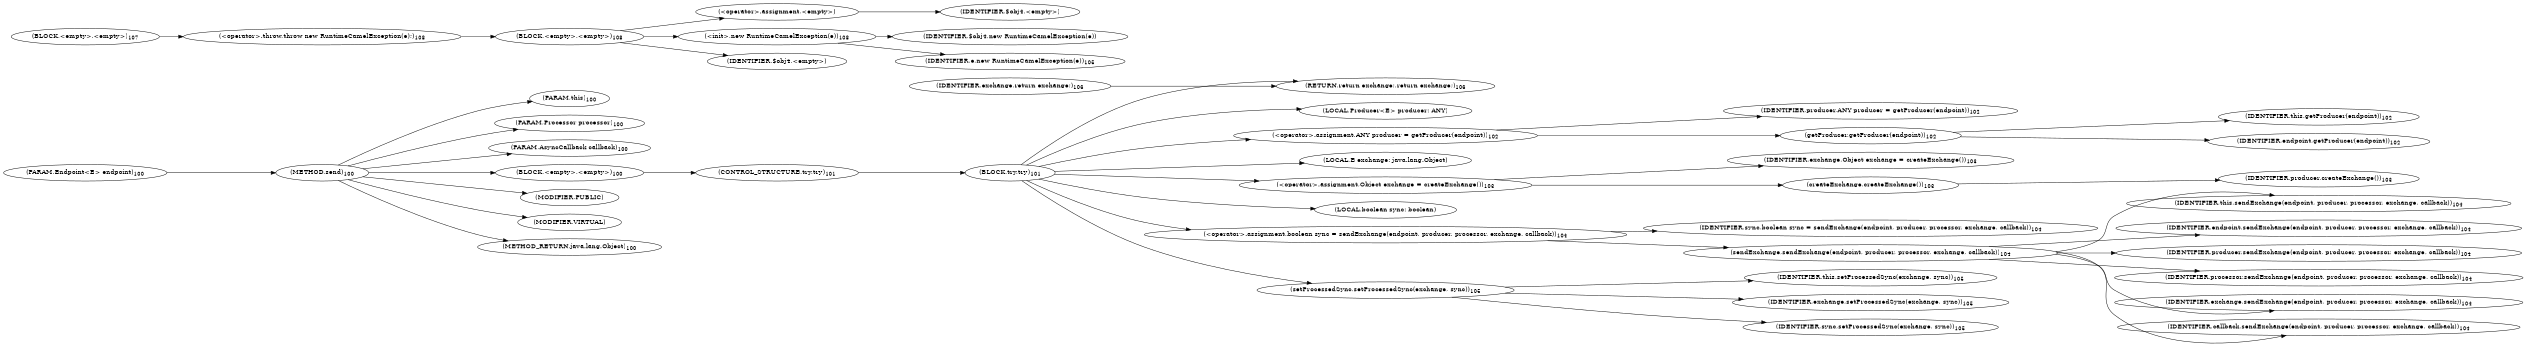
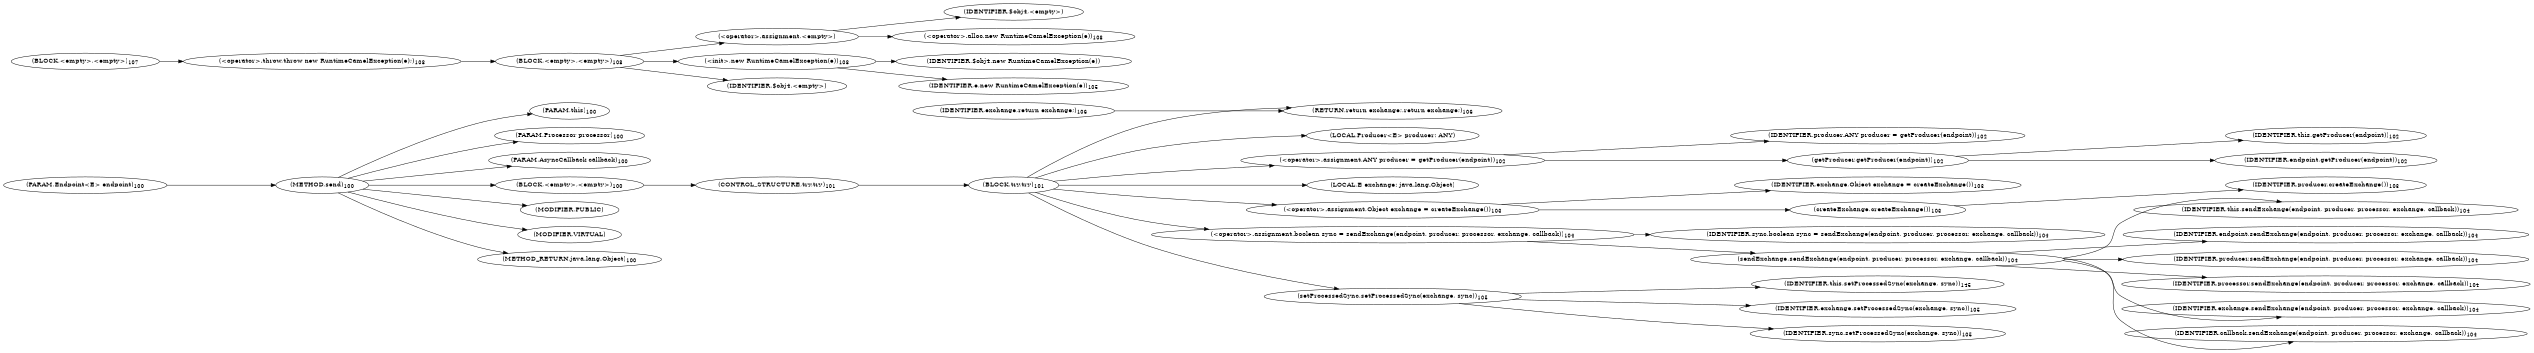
node "(<operator>.alloc,new RuntimeCamelException(e))": added
node "(LOCAL,boolean sync: boolean)": removed
node "(IDENTIFIER,this,setProcessedSync(exchange, sync))": text "105" -> "145"
